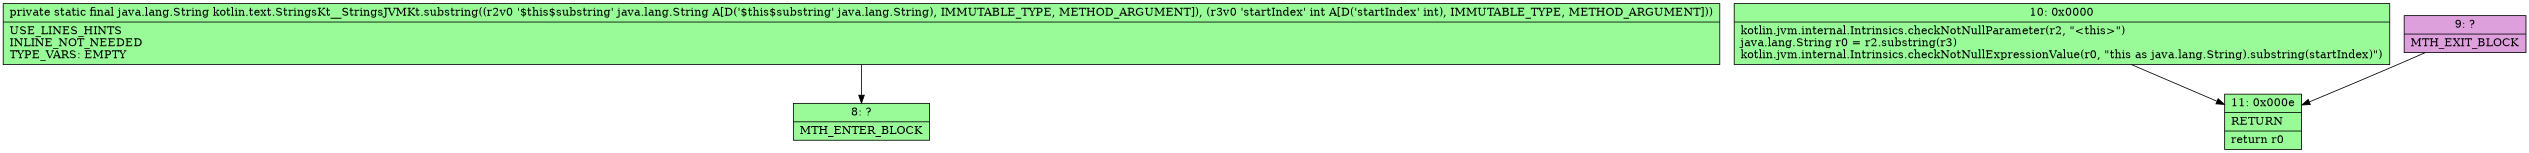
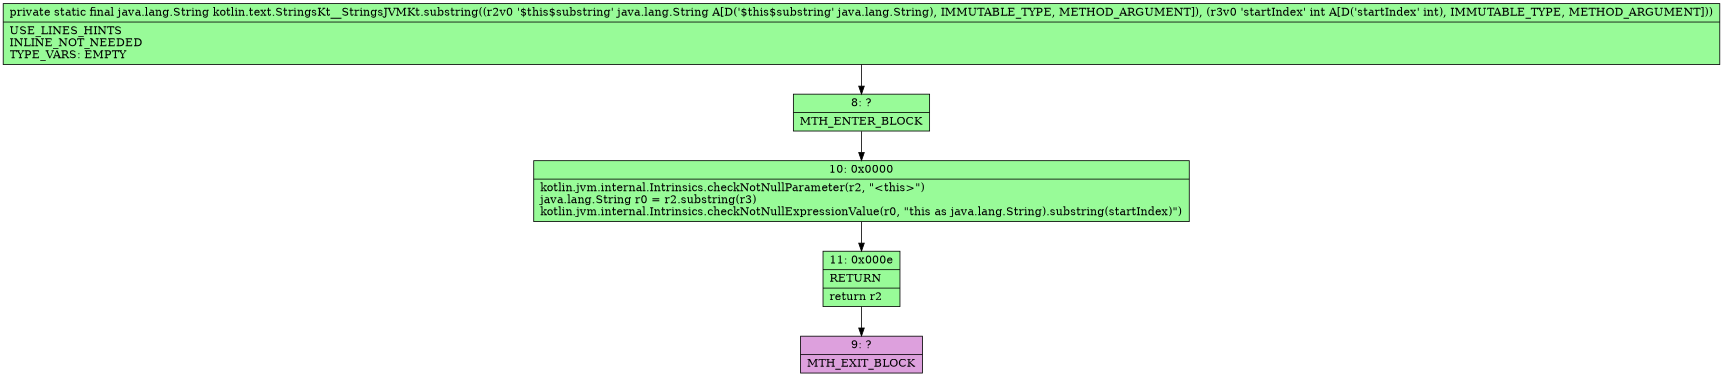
edge "9: ?" -> "11: 0x000e": reversed
node "11: 0x000e": text "return r0" -> "return r2"
edge "8: ?" -> "10: 0x0000": added
